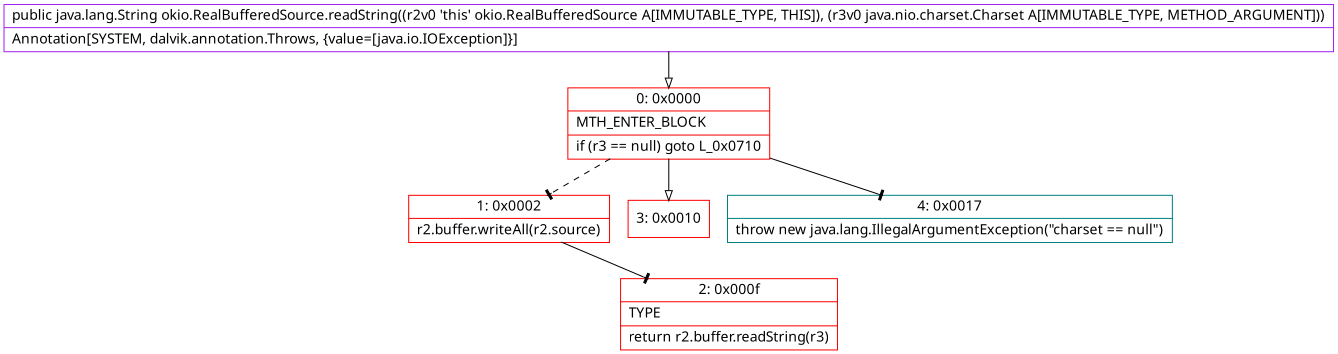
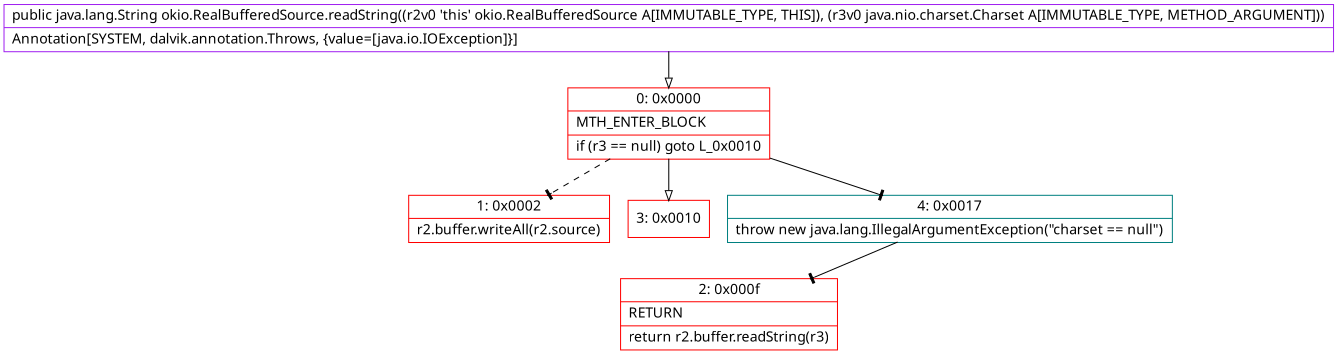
node "0: 0x0000": text "if (r3 == null) goto L_0x0710" -> "if (r3 == null) goto L_0x0010"
edge "1: 0x0002" -> "2: 0x000f": now "4: 0x0017" -> "2: 0x000f"
node "2: 0x000f": text "TYPE" -> "RETURN"
